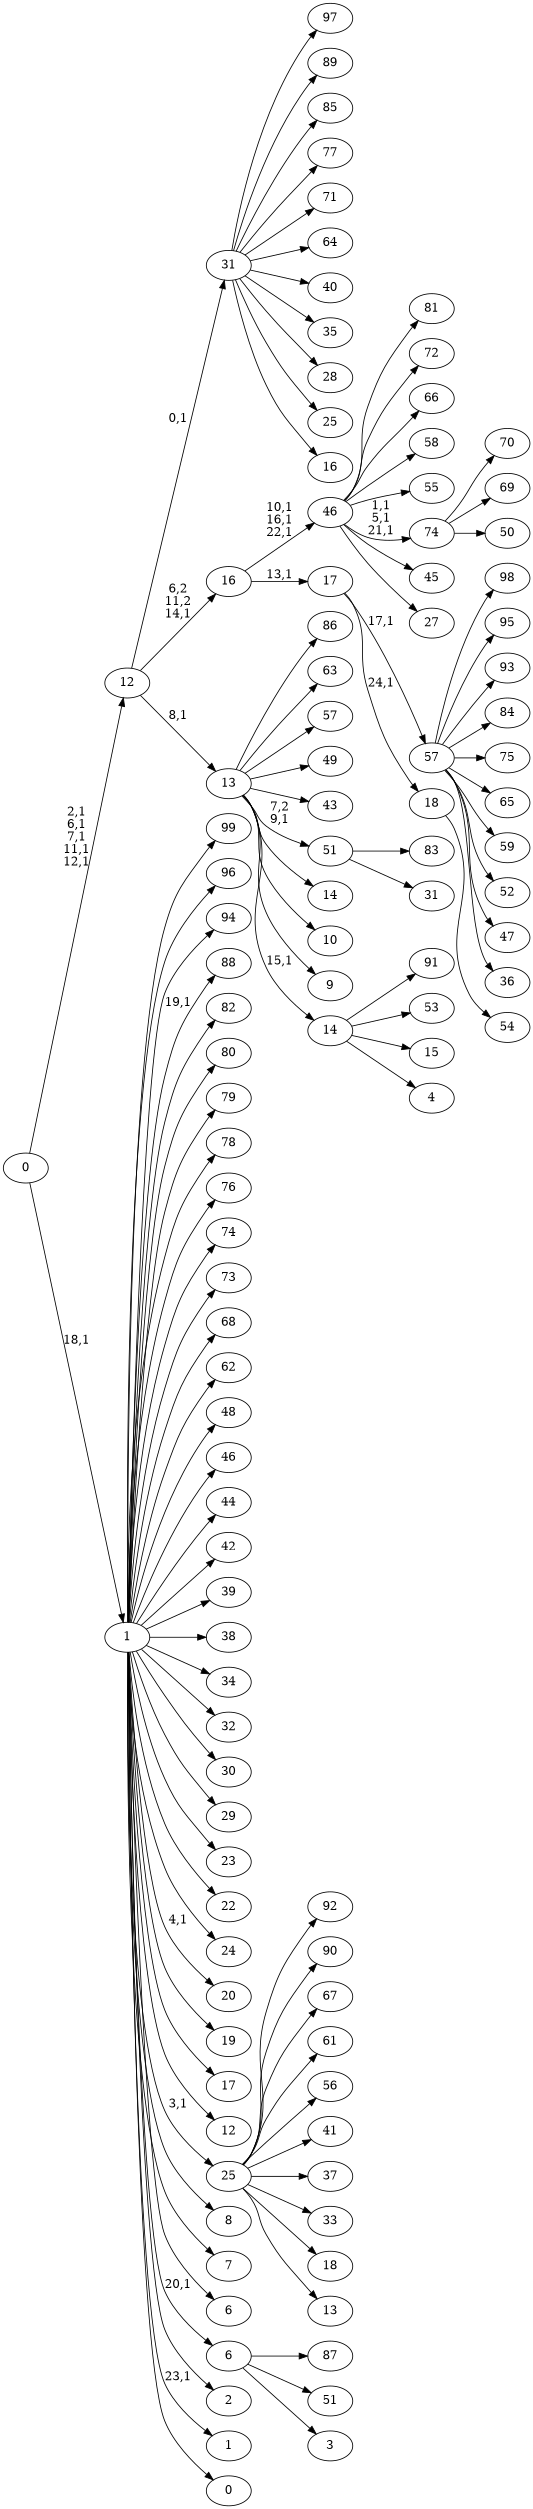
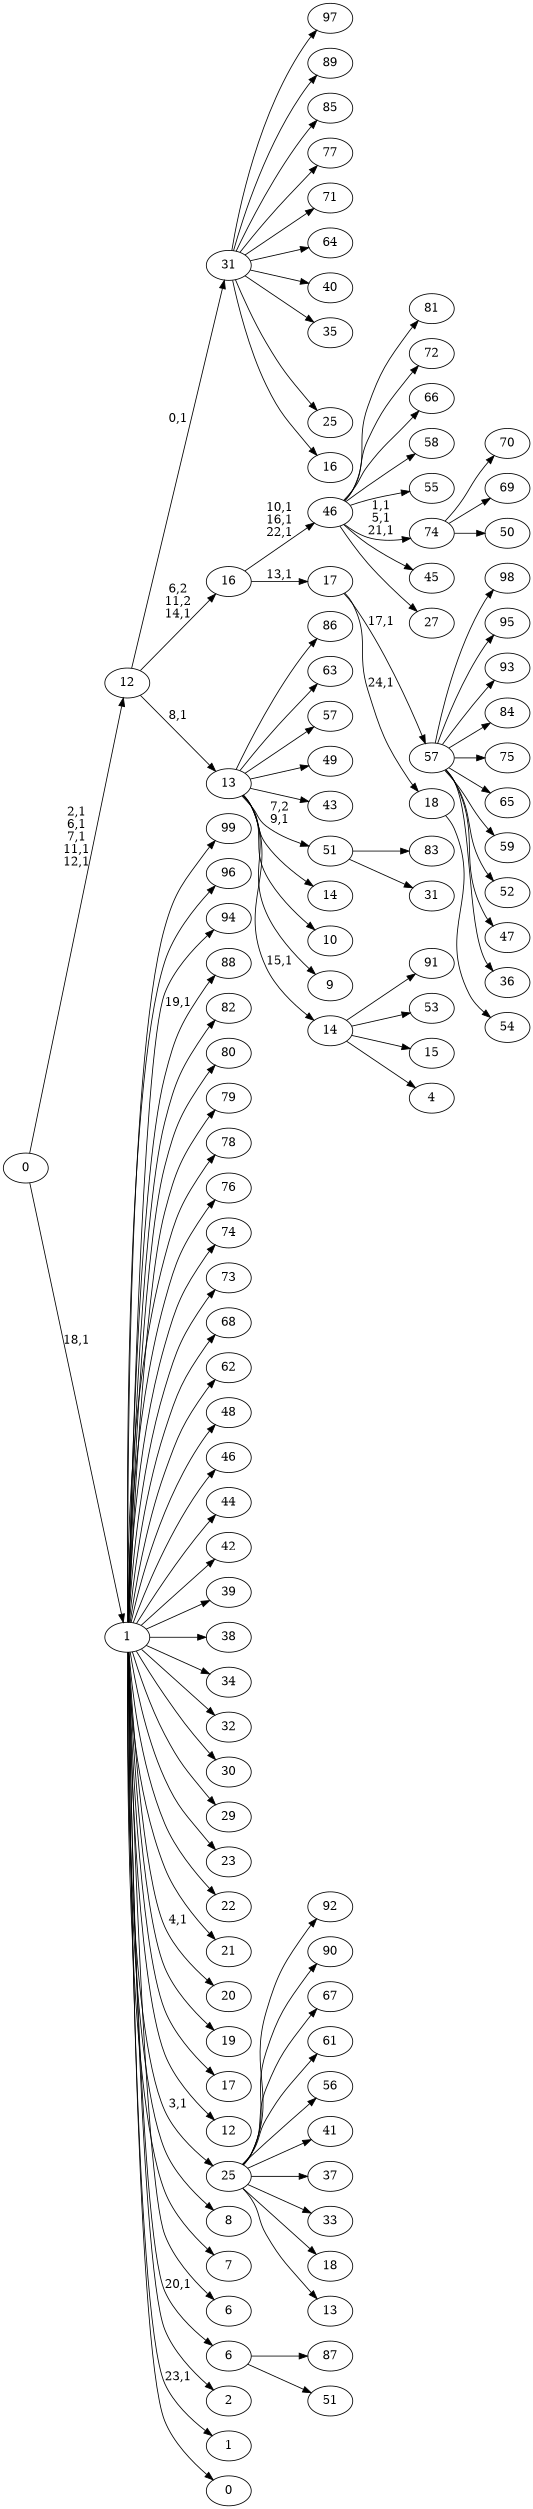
node "28": removed
node "24": label "24" -> "21"
node "3": removed
